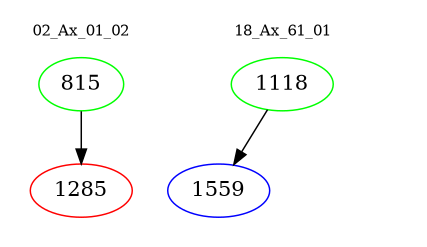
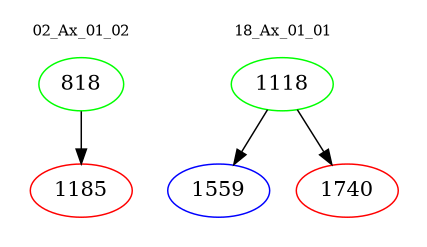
cluster "18_Ax_61_01": label "18_Ax_61_01" -> "18_Ax_01_01"
node "815": label "815" -> "818"
node "1285": label "1285" -> "1185"
node "1740": added
